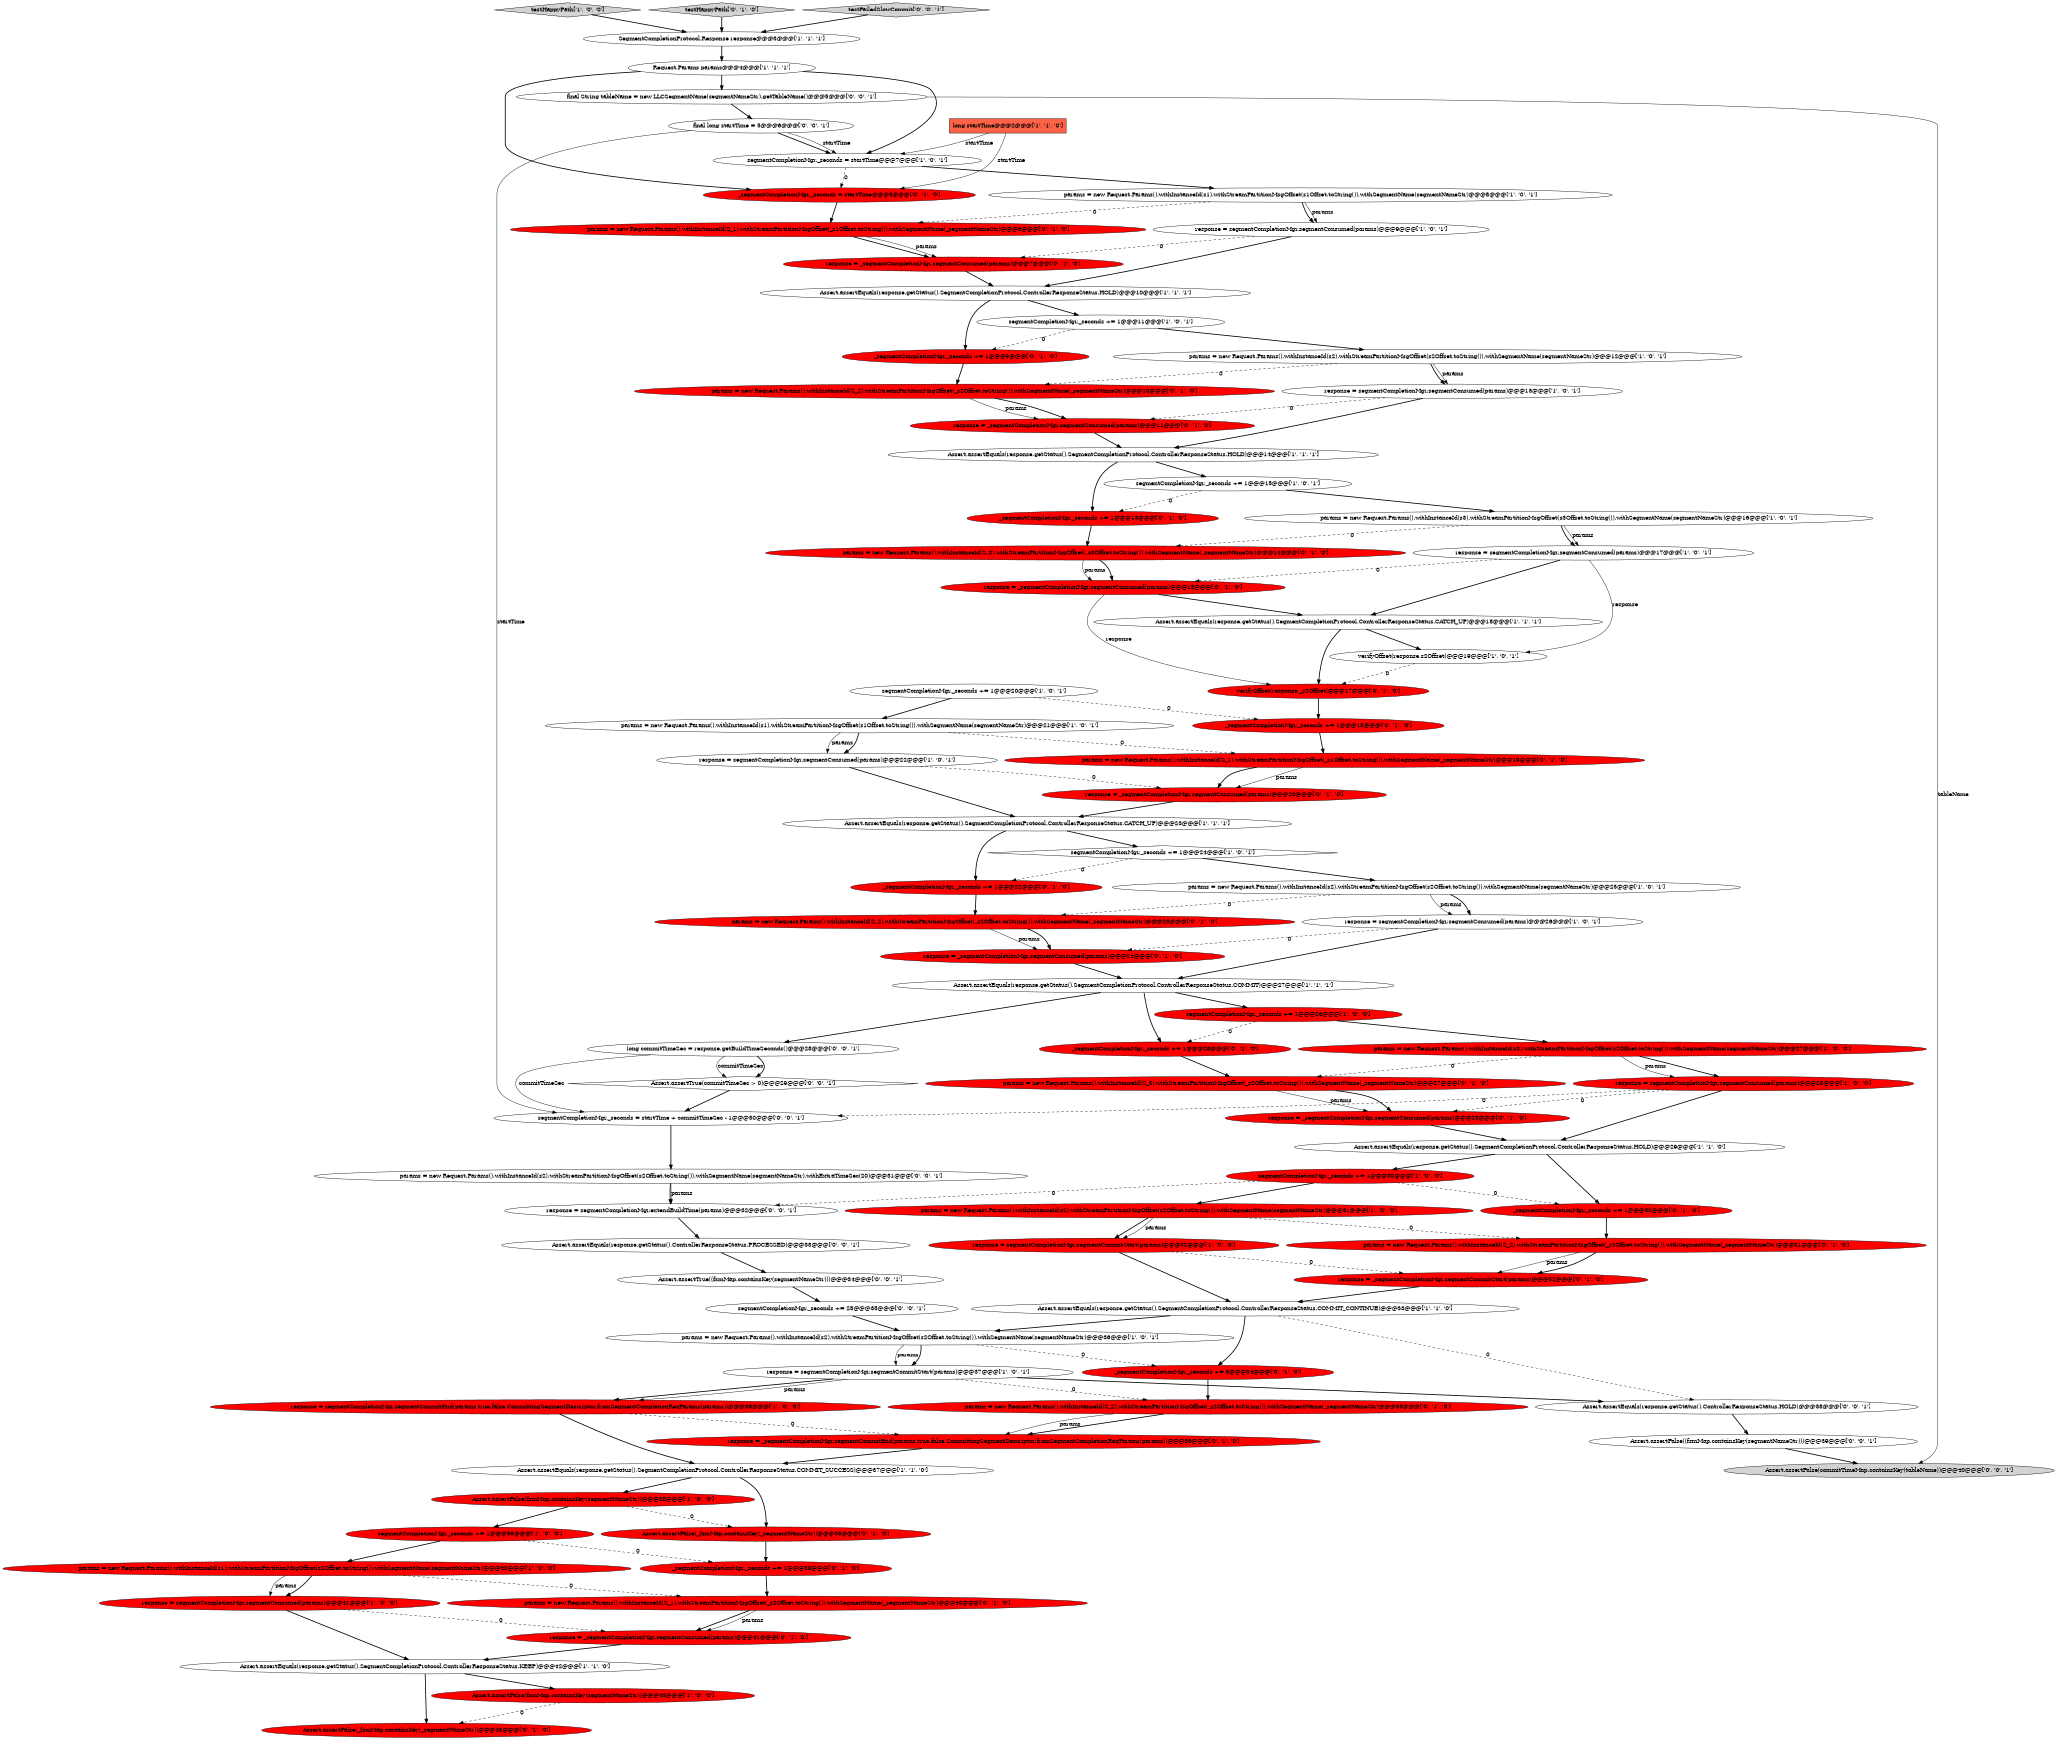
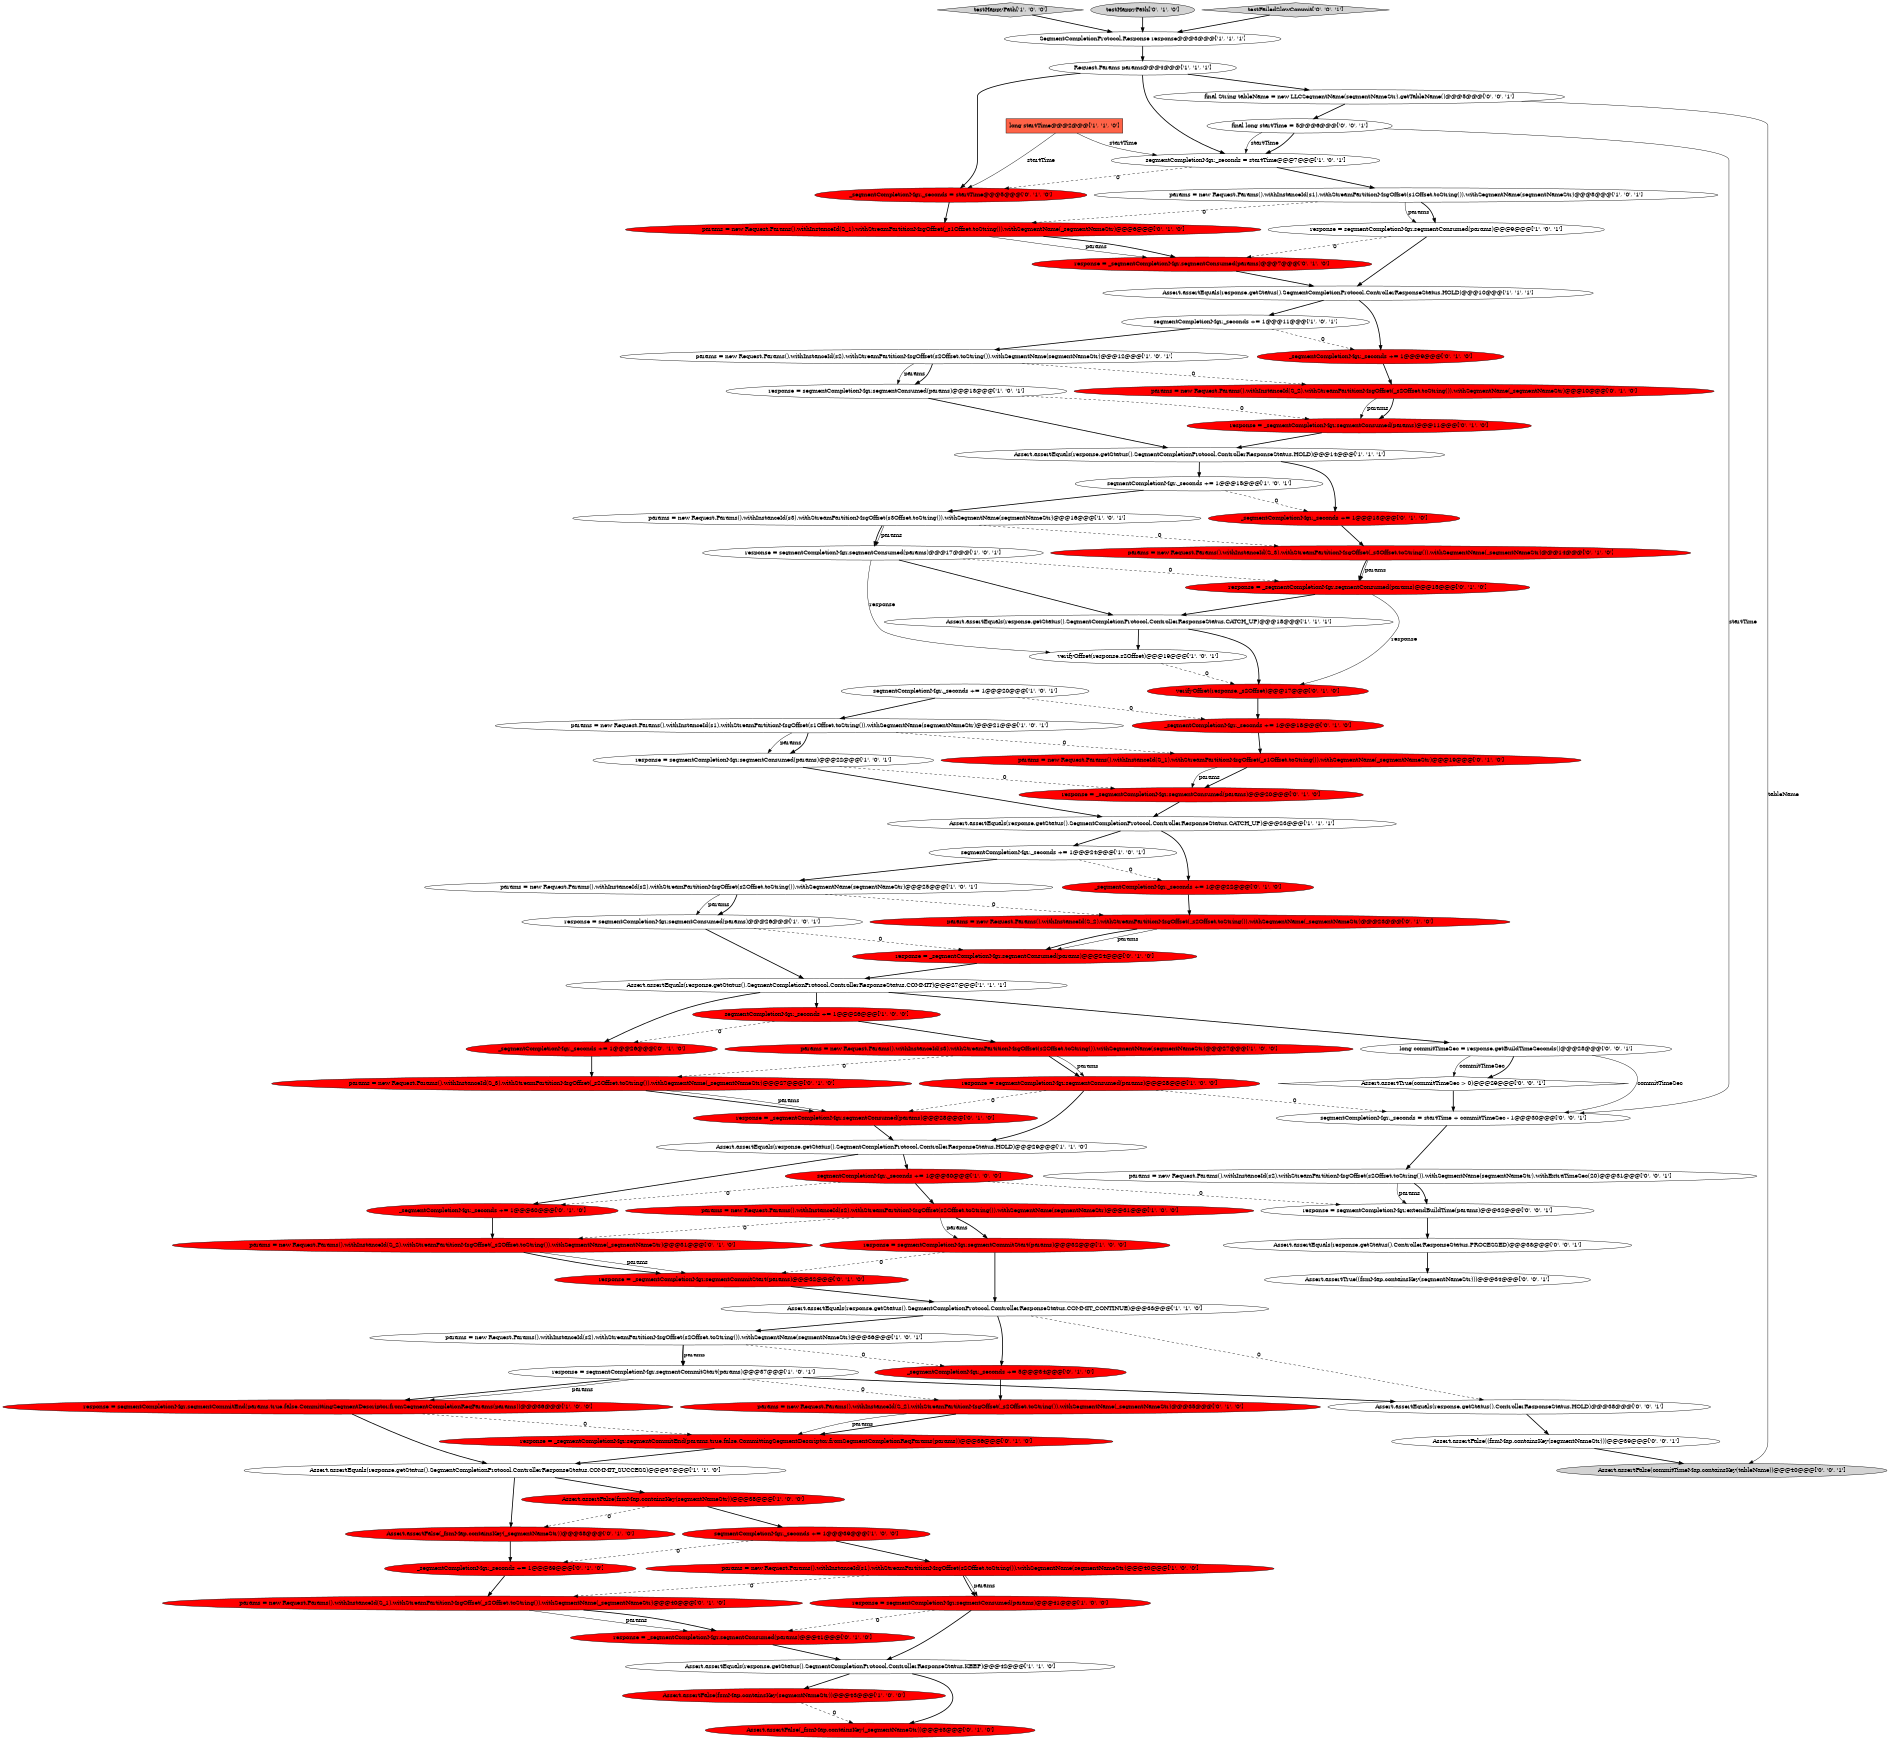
node "testHappyPath['0', '1', '0']": shape diamond -> ellipse
node "segmentCompletionMgr._seconds += 1@@@24@@@['1', '0', '1']": shape diamond -> ellipse
node "segmentCompletionMgr._seconds += 25@@@35@@@['0', '0', '1']": removed
